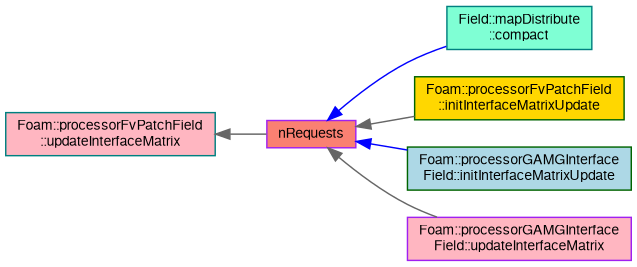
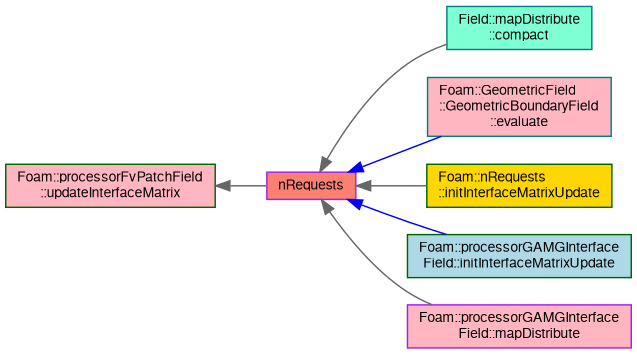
edge "Field::mapDistribute ::compact" -> "nRequests": color blue -> gray40
node "Foam::processorFvPatchField ::initInterfaceMatrixUpdate": label "Foam::processorFvPatchField ::initInterfaceMatrixUpdate" -> "Foam::nRequests ::initInterfaceMatrixUpdate"
node "Foam::GeometricField ::GeometricBoundaryField ::evaluate": added
node "Foam::processorFvPatchField ::updateInterfaceMatrix": color teal -> darkgreen
node "Foam::processorGAMGInterface Field::updateInterfaceMatrix": label "Foam::processorGAMGInterface Field::updateInterfaceMatrix" -> "Foam::processorGAMGInterface Field::mapDistribute"
